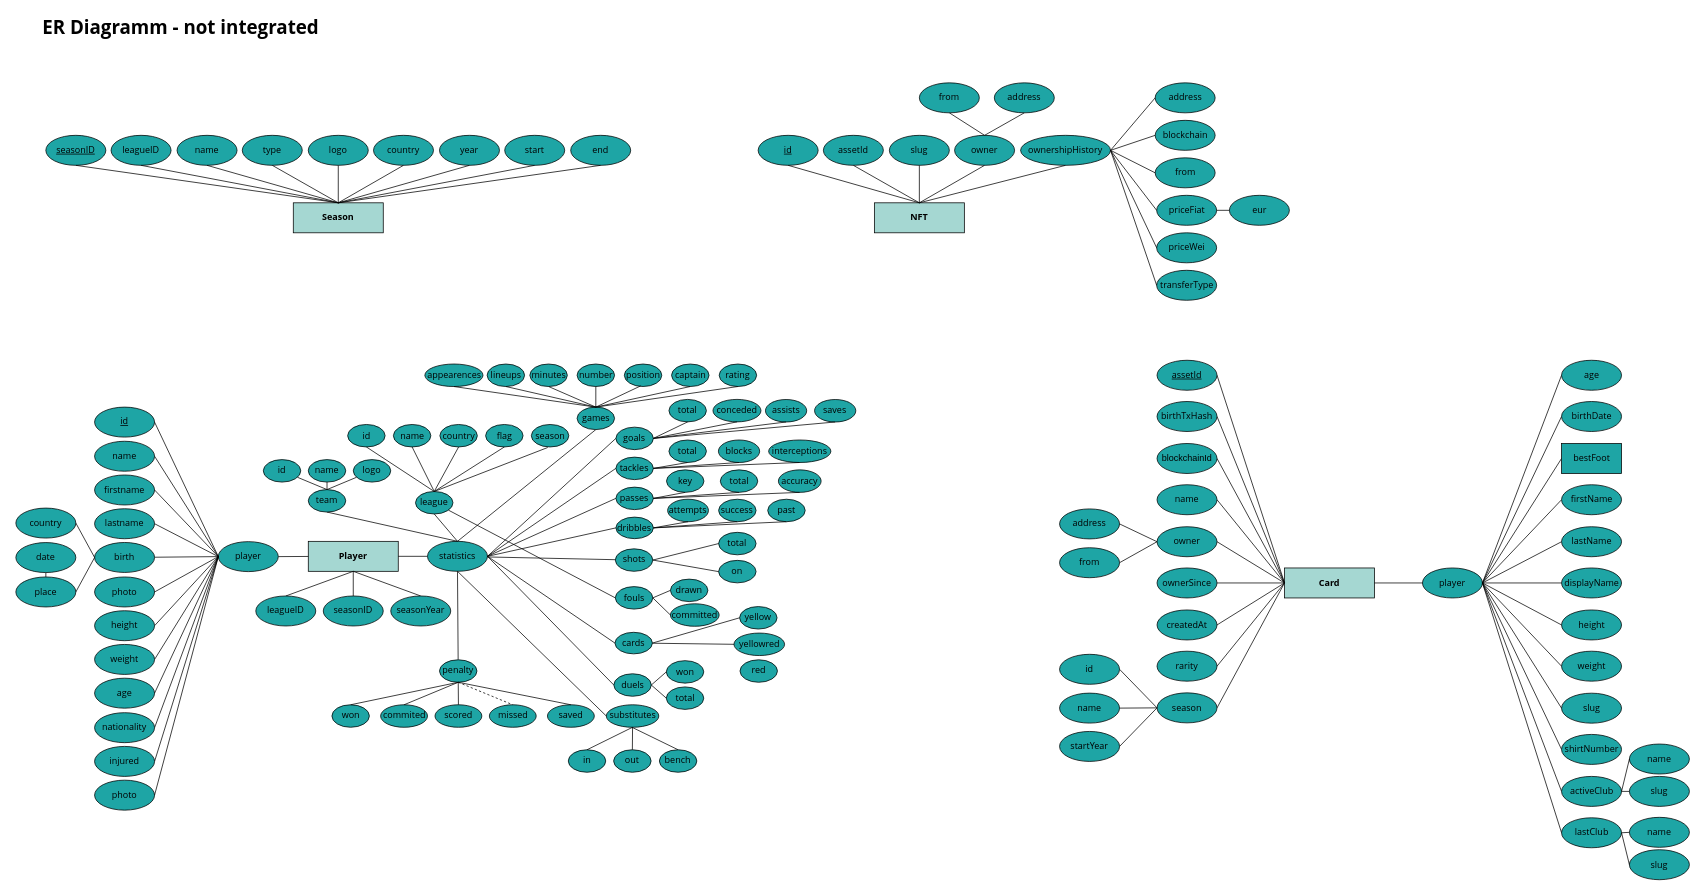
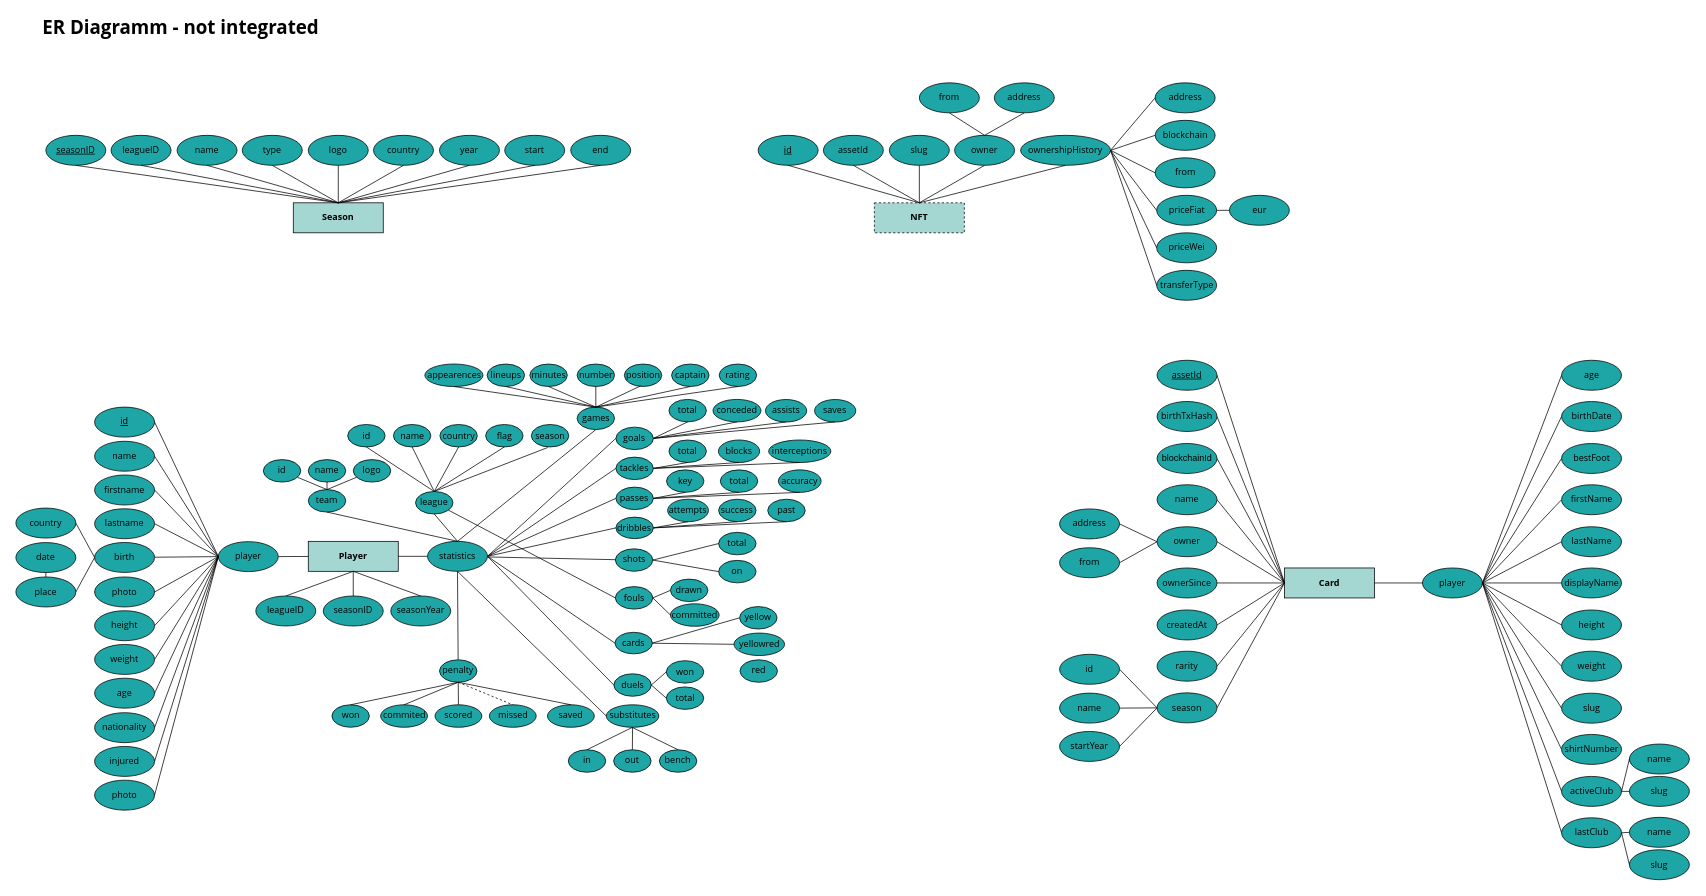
node "NFT": style solid -> dashed
node "bestFoot": shape rectangle -> ellipse
